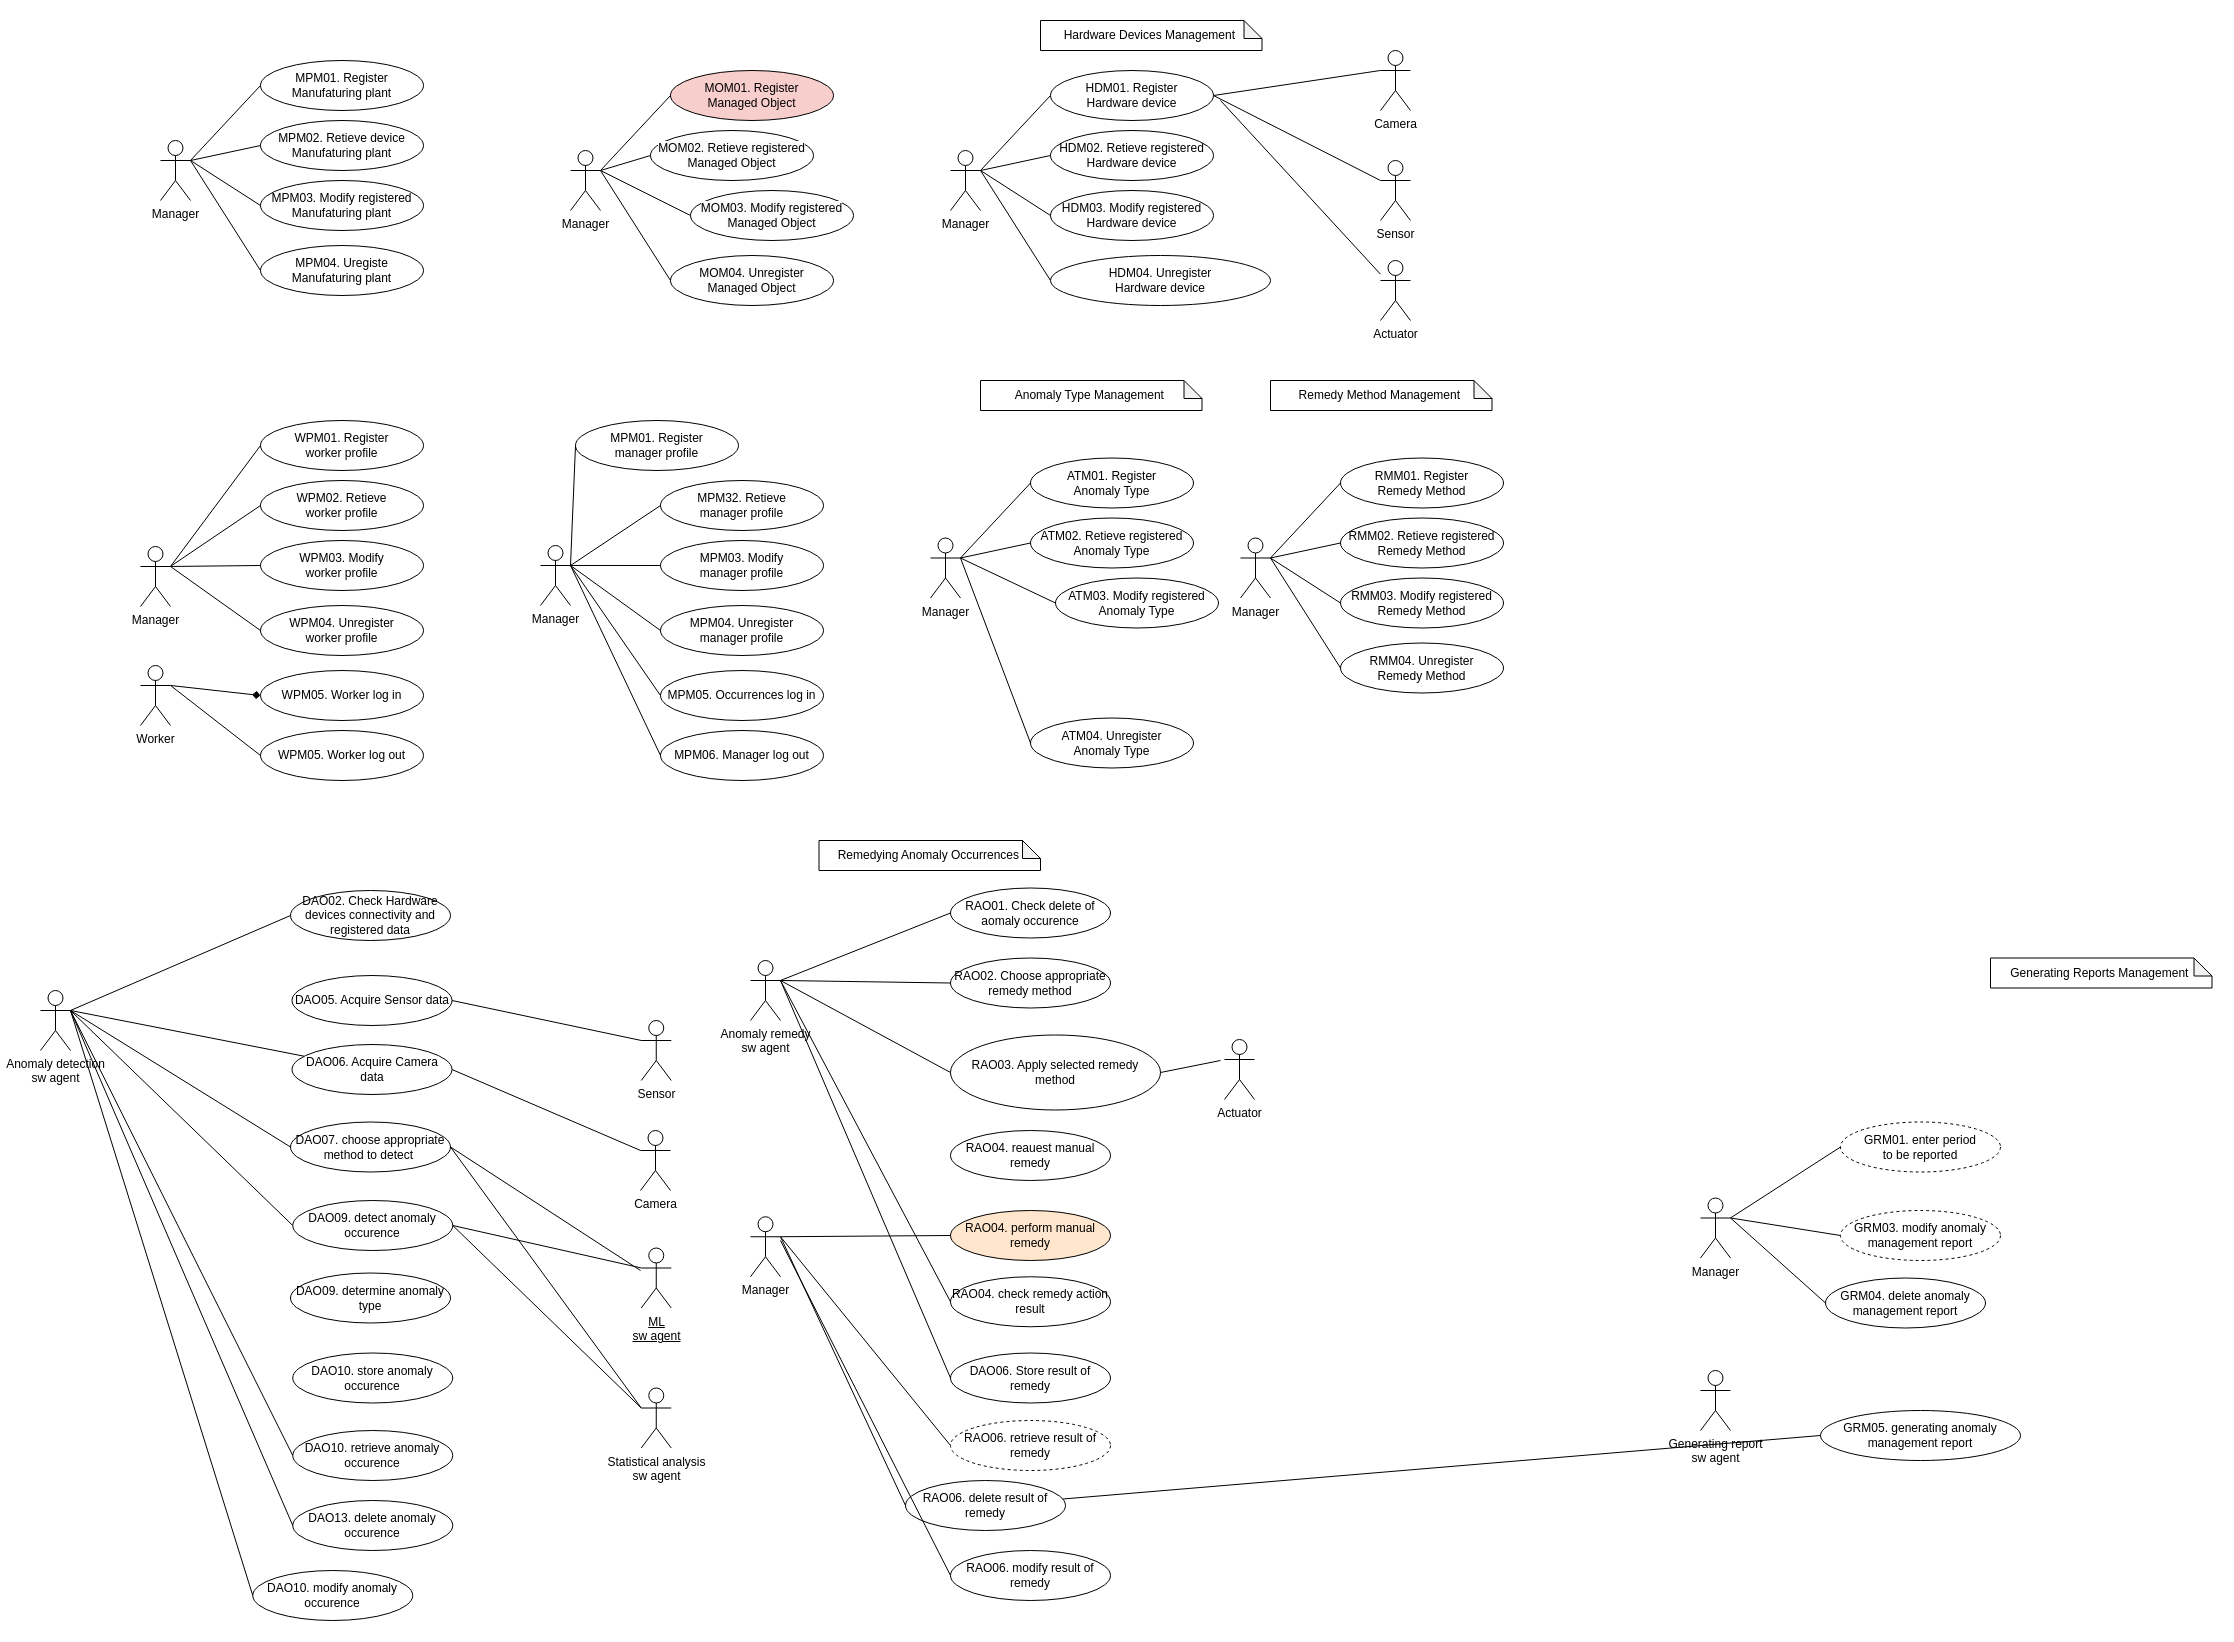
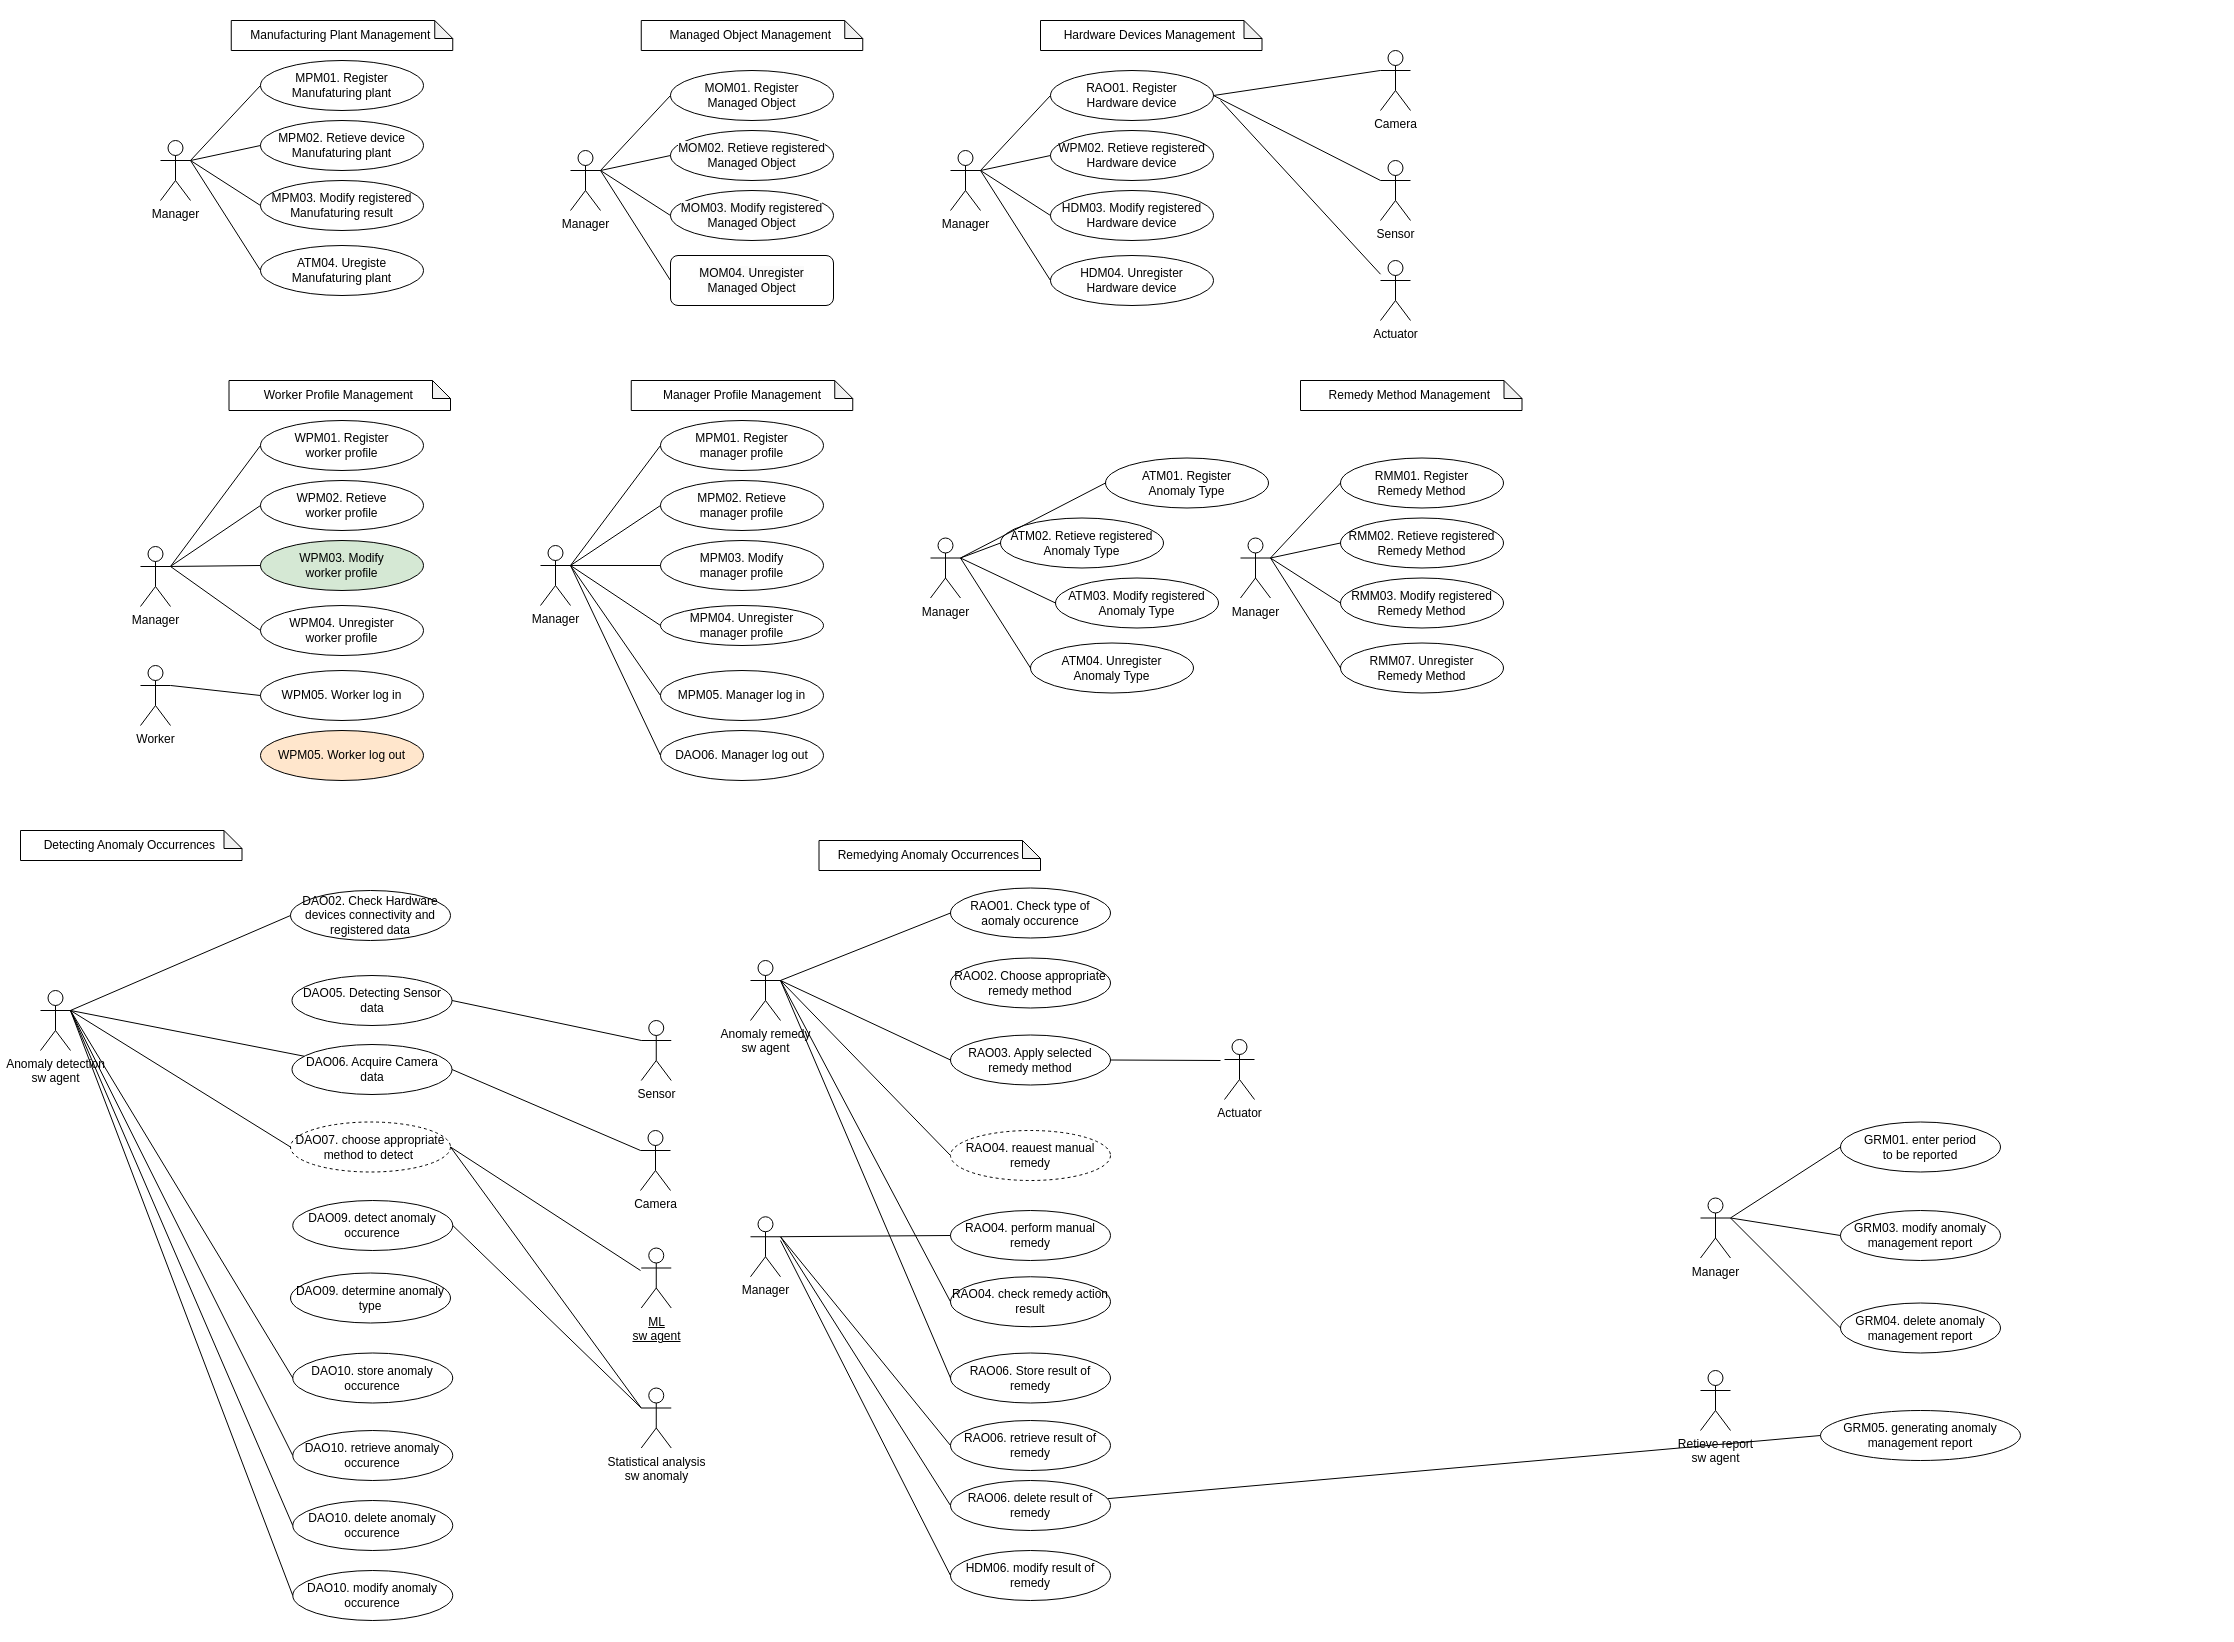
node "Manufacturing Plant Management": added
node "Managed Object Management": added
node "MOM01. Register Managed Object": fillcolor #f8cecc -> #ffffff
node "HDM01. Register Hardware device": label "HDM01. Register Hardware device" -> "RAO01. Register Hardware device"
node "MOM02. Retieve registered Managed Object": moved (732, 156) -> (752, 156)
node "HDM02. Retieve registered Hardware device": label "HDM02. Retieve registered Hardware device" -> "WPM02. Retieve registered Hardware device"
node "MPM03. Modify registered Manufaturing plant": label "MPM03. Modify registered Manufaturing plant" -> "MPM03. Modify registered Manufaturing result"
node "MOM03. Modify registered Managed Object": moved (772, 216) -> (752, 216)
node "MPM04. Uregiste Manufaturing plant": label "MPM04. Uregiste Manufaturing plant" -> "ATM04. Uregiste Manufaturing plant"
node "MOM04. Unregister Managed Object": shape ellipse -> rounded rectangle
node "HDM04. Unregister Hardware device": size 220x50 -> 163x50
node "Worker Profile Management": added
node "Manager Profile Management": added
node "Anomaly Type Management": removed
node "Remedy Method Management": moved (1381, 396) -> (1411, 396)
node "MPM01. Register manager profile": moved (657, 446) -> (742, 446)
node "ATM01. Register Anomaly Type": moved (1112, 483) -> (1187, 483)
node "MPM32. Retievemanager profile": label "MPM32. Retievemanager profile" -> "MPM02. Retievemanager profile"
node "ATM02. Retieve registered Anomaly Type": moved (1112, 543) -> (1082, 543)
node "WPM03. Modifyworker profile": fillcolor #ffffff -> #d5e8d4
node "MPM04. Unregistermanager profile": size 163x50 -> 163x40
node "RMM04. Unregister Remedy Method": label "RMM04. Unregister Remedy Method" -> "RMM07. Unregister Remedy Method"
edge "Worker" -> "WPM05. Worker log in": arrowhead diamond -> none
node "MPM05. Occurrences log in": label "MPM05. Occurrences log in" -> "MPM05. Manager log in"
edge "Worker" -- "WPM05. Worker log out": removed
node "ATM04. Unregister Anomaly Type": moved (1112, 743) -> (1112, 668)
node "WPM05. Worker log out": fillcolor #ffffff -> #ffe6cc
node "MPM06. Manager log out": label "MPM06. Manager log out" -> "DAO06. Manager log out"
node "Detecting Anomaly Occurrences": added
node "RAO01. Check delete of aomaly occurence": label "RAO01. Check delete of aomaly occurence" -> "RAO01. Check type of aomaly occurence"
node "Generating Reports Management": removed
edge "RAO02. Choose appropriate remedy method" -- "Anomaly remedy sw agent": removed
node "DAO05. Acquire Sensor data": label "DAO05. Acquire Sensor data" -> "DAO05. Detecting Sensor data"
edge "Anomaly remedy sw agent" -- "RAO04. reauest manual remedy": added
node "RAO03. Apply selected remedy method": size 210x75 -> 160x50
edge "Anomaly detection sw agent" -- "DAO09. detect anomaly occurence": removed
node "DAO07. choose appropriate method to detect": style solid -> dashed
node "GRM01. enter period to be reported": style dashed -> solid
node "RAO04. reauest manual remedy": style solid -> dashed
edge "Anomaly detection sw agent" -- "DAO10. store anomaly occurence": added
node "RAO04. perform manual remedy": fillcolor #ffe6cc -> #ffffff
node "GRM03. modify anomaly management report": style dashed -> solid
edge "DAO09. detect anomaly occurence" -- "ML sw agent": removed
node "GRM04. delete anomaly management report": moved (1906, 1303) -> (1921, 1328)
node "DAO06. Store result of remedy": label "DAO06. Store result of remedy" -> "RAO06. Store result of remedy"
node "RAO06. retrieve result of remedy": style dashed -> solid
node "Generating report sw agent": label "Generating report sw agent" -> "Retieve report sw agent"
node "Statistical analysis sw agent": label "Statistical analysis sw agent" -> "Statistical analysis sw anomaly"
node "RAO06. delete result of remedy": moved (986, 1506) -> (1031, 1506)
node "DAO13. delete anomaly occurence": label "DAO13. delete anomaly occurence" -> "DAO10. delete anomaly occurence"
node "RAO06. modify result of remedy": label "RAO06. modify result of remedy" -> "HDM06. modify result of remedy"
node "DAO10. modify anomaly occurence": moved (333, 1596) -> (373, 1596)
